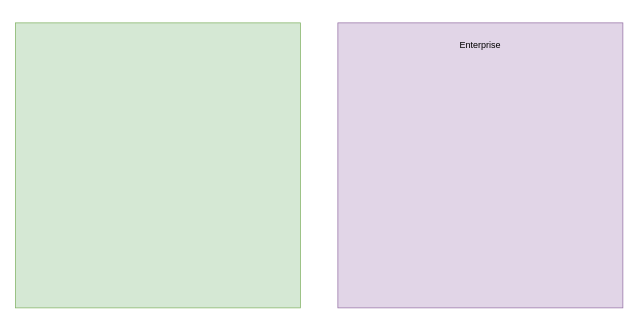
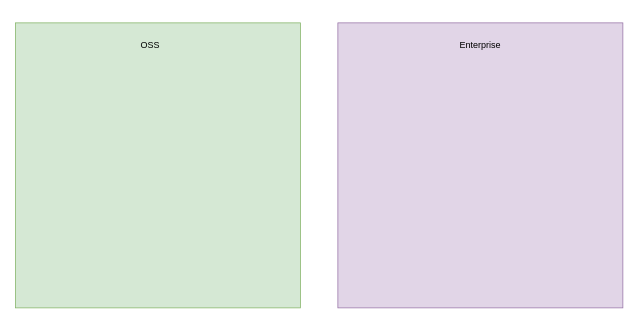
node "OSS": added
